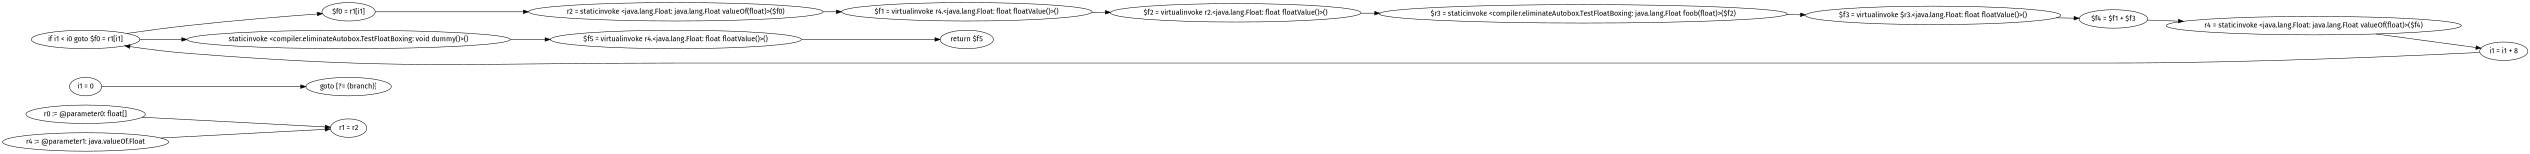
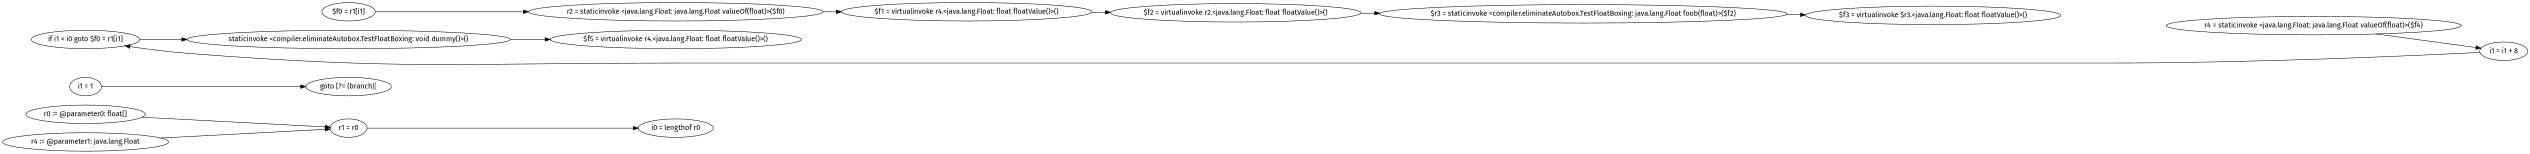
node "$f4 = $f1 + $f3": removed
edge "if i1 < i0 goto $f0 = r1[i1]" -> "$f0 = r1[i1]": removed
node "return $f5": removed
node "i1 = 0": label "i1 = 0" -> "i1 = 1"
node "r1 = r2": label "r1 = r2" -> "r1 = r0"
node "i0 = lengthof r0": added
node "r4 := @parameter1: java.valueOf.Float": label "r4 := @parameter1: java.valueOf.Float" -> "r4 := @parameter1: java.lang.Float"
